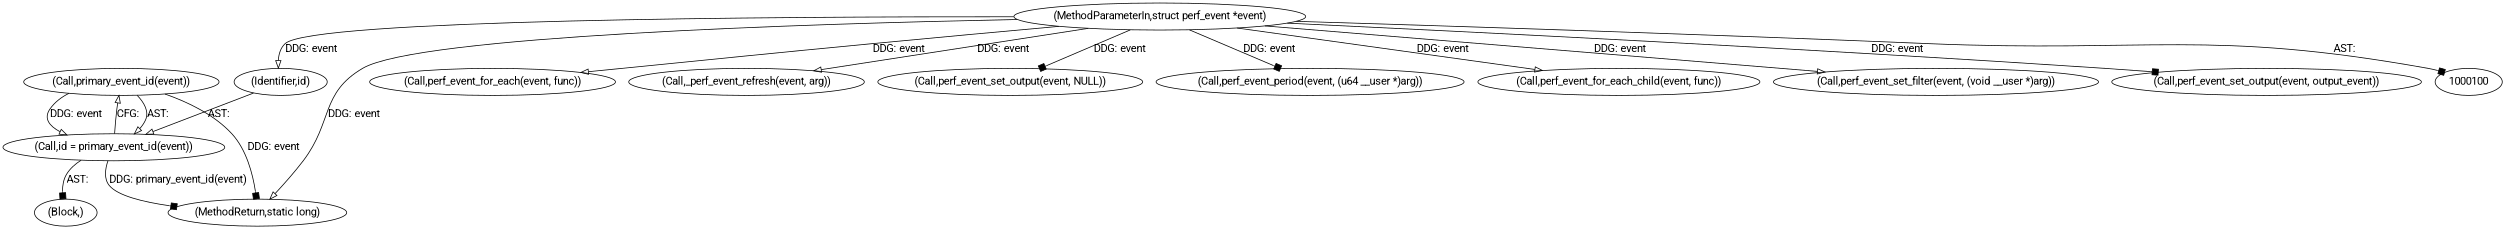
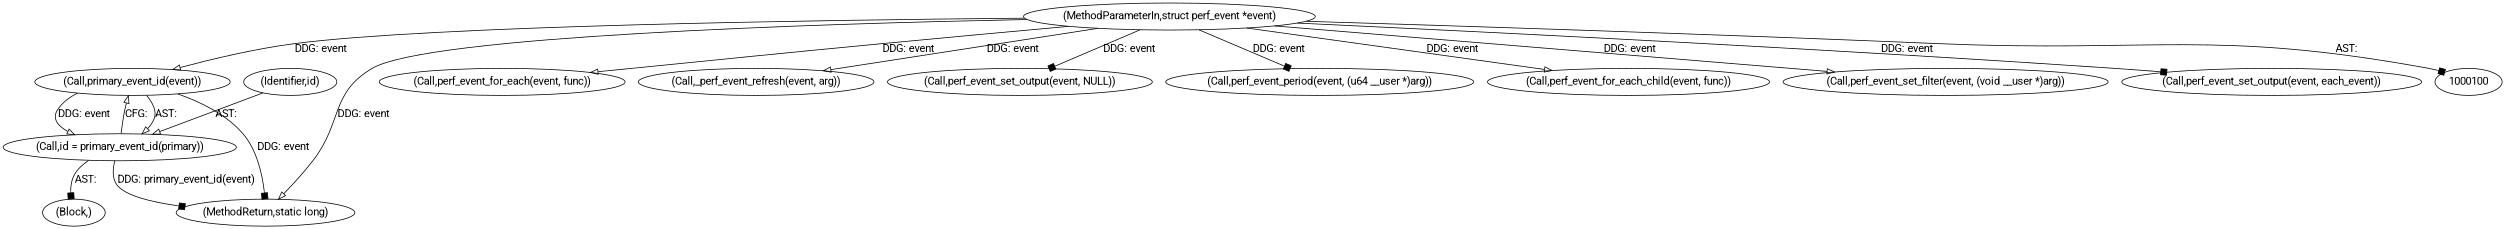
edge "(MethodParameterIn,struct perf_event *event)" -> "(Identifier,id)": now "(MethodParameterIn,struct perf_event *event)" -> "(Call,primary_event_id(event))"
node "(Call,perf_event_set_output(event, output_event))": label "(Call,perf_event_set_output(event, output_event))" -> "(Call,perf_event_set_output(event, each_event))"
node "(Call,id = primary_event_id(event))": label "(Call,id = primary_event_id(event))" -> "(Call,id = primary_event_id(primary))"
